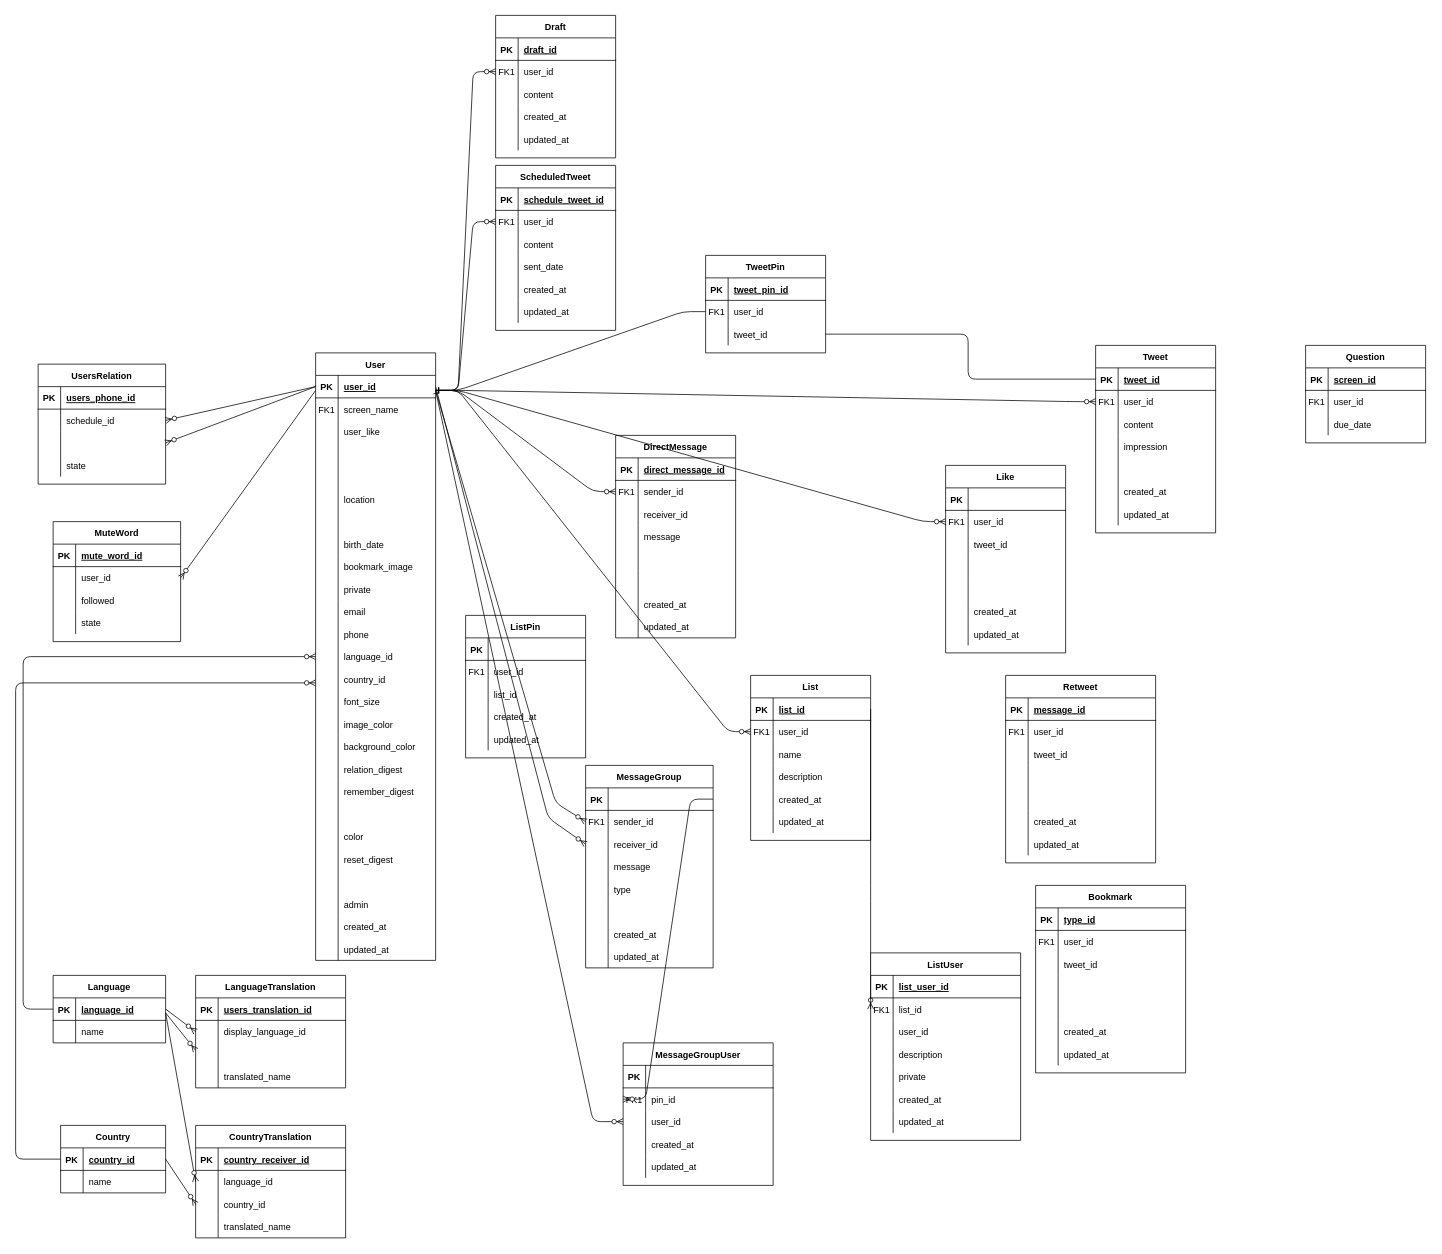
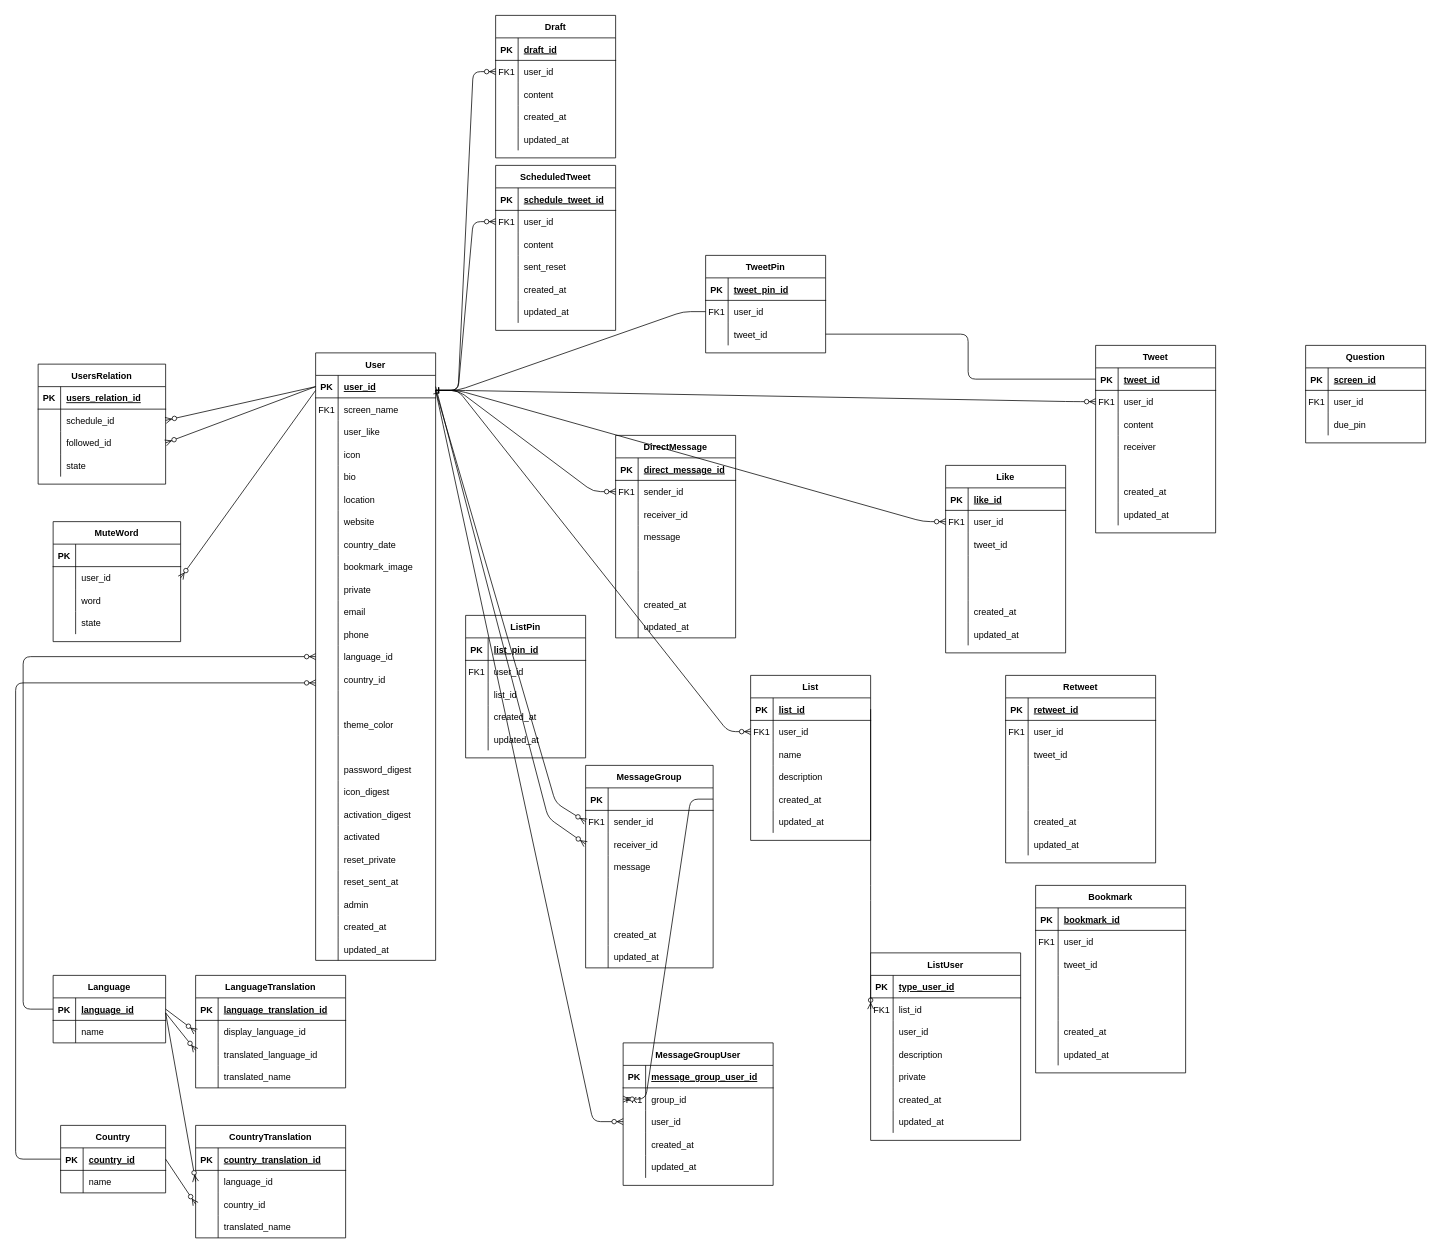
node "sent_date": label "sent_date" -> "sent_reset"
node "users_phone_id": label "users_phone_id" -> "users_relation_id"
node "due_date": label "due_date" -> "due_pin"
node "followed_id": added
node "impression": label "impression" -> "receiver"
node "icon": added
node "bio": added
node "like_id": added
node "website": added
node "birth_date": label "birth_date" -> "country_date"
node "mute_word_id": removed
node "followed": label "followed" -> "word"
node "list_pin_id": added
node "font_size": removed
node "message_id": label "message_id" -> "retweet_id"
node "image_color": label "image_color" -> "theme_color"
node "background_color": removed
node "relation_digest": label "relation_digest" -> "password_digest"
node "remember_digest": label "remember_digest" -> "icon_digest"
node "activation_digest": added
node "color": label "color" -> "activated"
node "reset_digest": label "reset_digest" -> "reset_private"
node "reset_sent_at": added
node "type": removed
node "type_id": label "type_id" -> "bookmark_id"
node "list_user_id": label "list_user_id" -> "type_user_id"
node "users_translation_id": label "users_translation_id" -> "language_translation_id"
node "translated_language_id": added
node "message_group_user_id": added
node "pin_id": label "pin_id" -> "group_id"
node "country_receiver_id": label "country_receiver_id" -> "country_translation_id"
